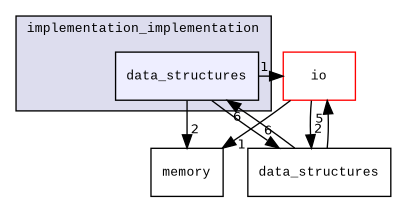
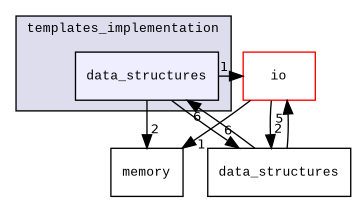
cluster "implementation_implementation": label "implementation_implementation" -> "templates_implementation"
